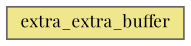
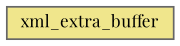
node "extra_extra_buffer": label "extra_extra_buffer" -> "xml_extra_buffer"
